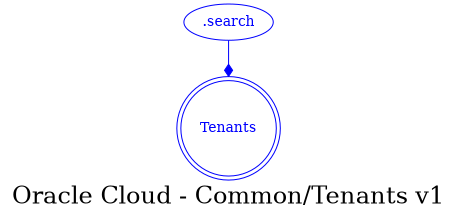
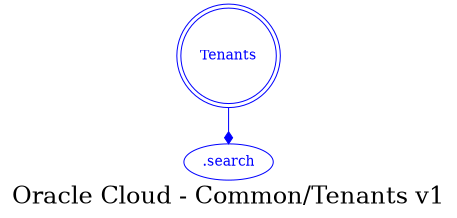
edge ".search" -> "Tenants": reversed
